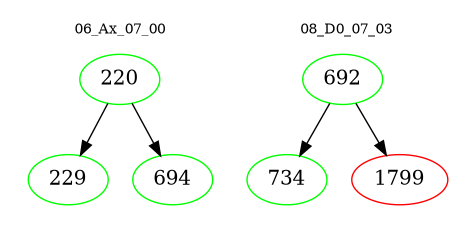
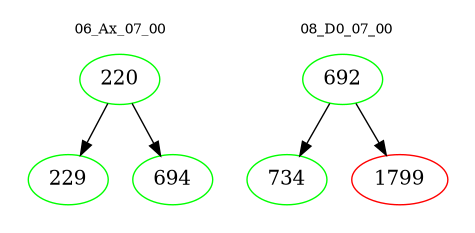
cluster "08_D0_07_03": label "08_D0_07_03" -> "08_D0_07_00"
